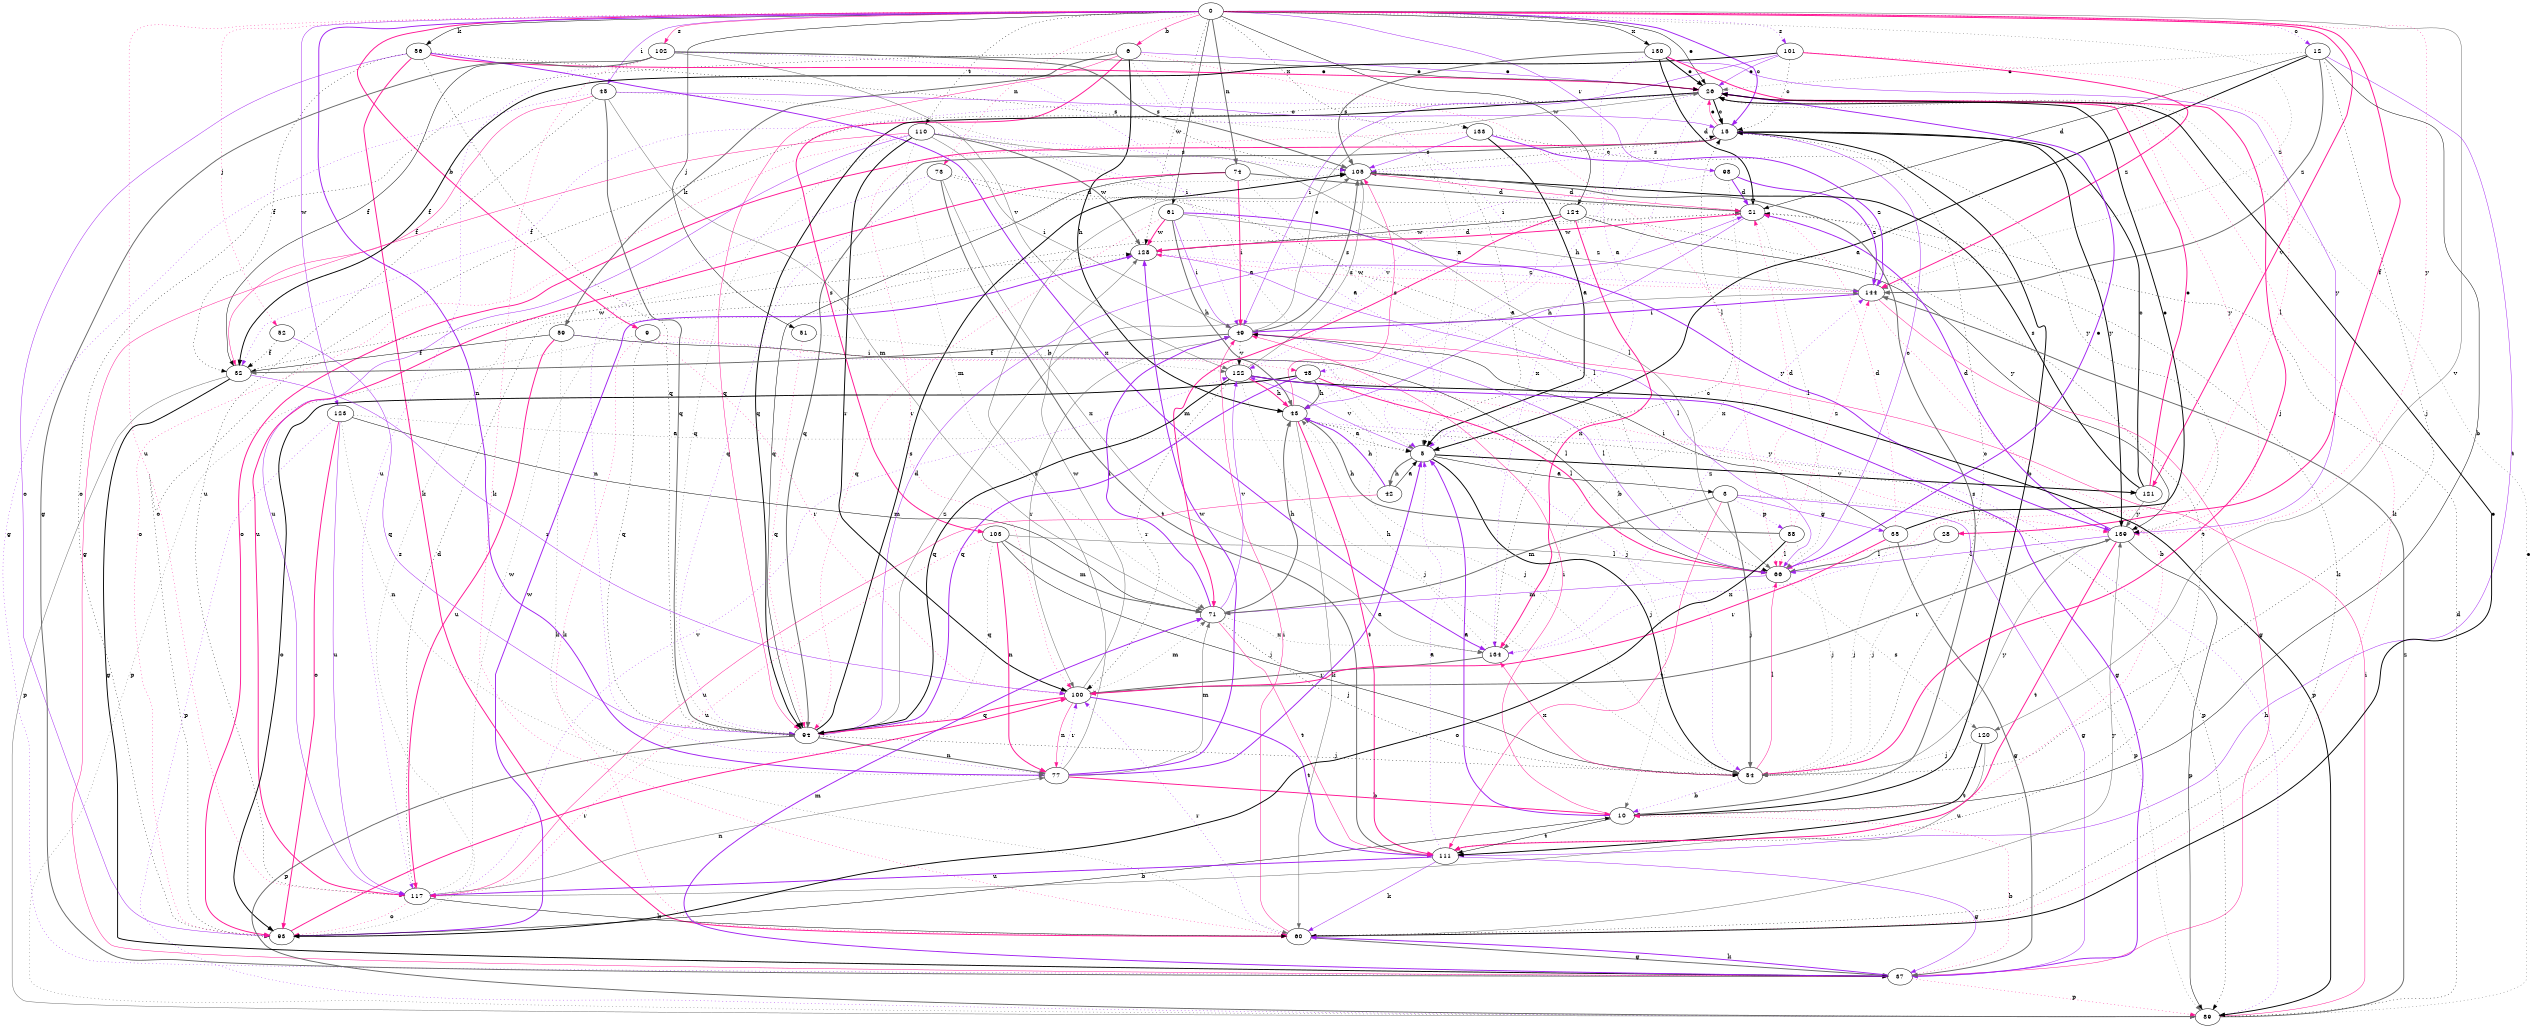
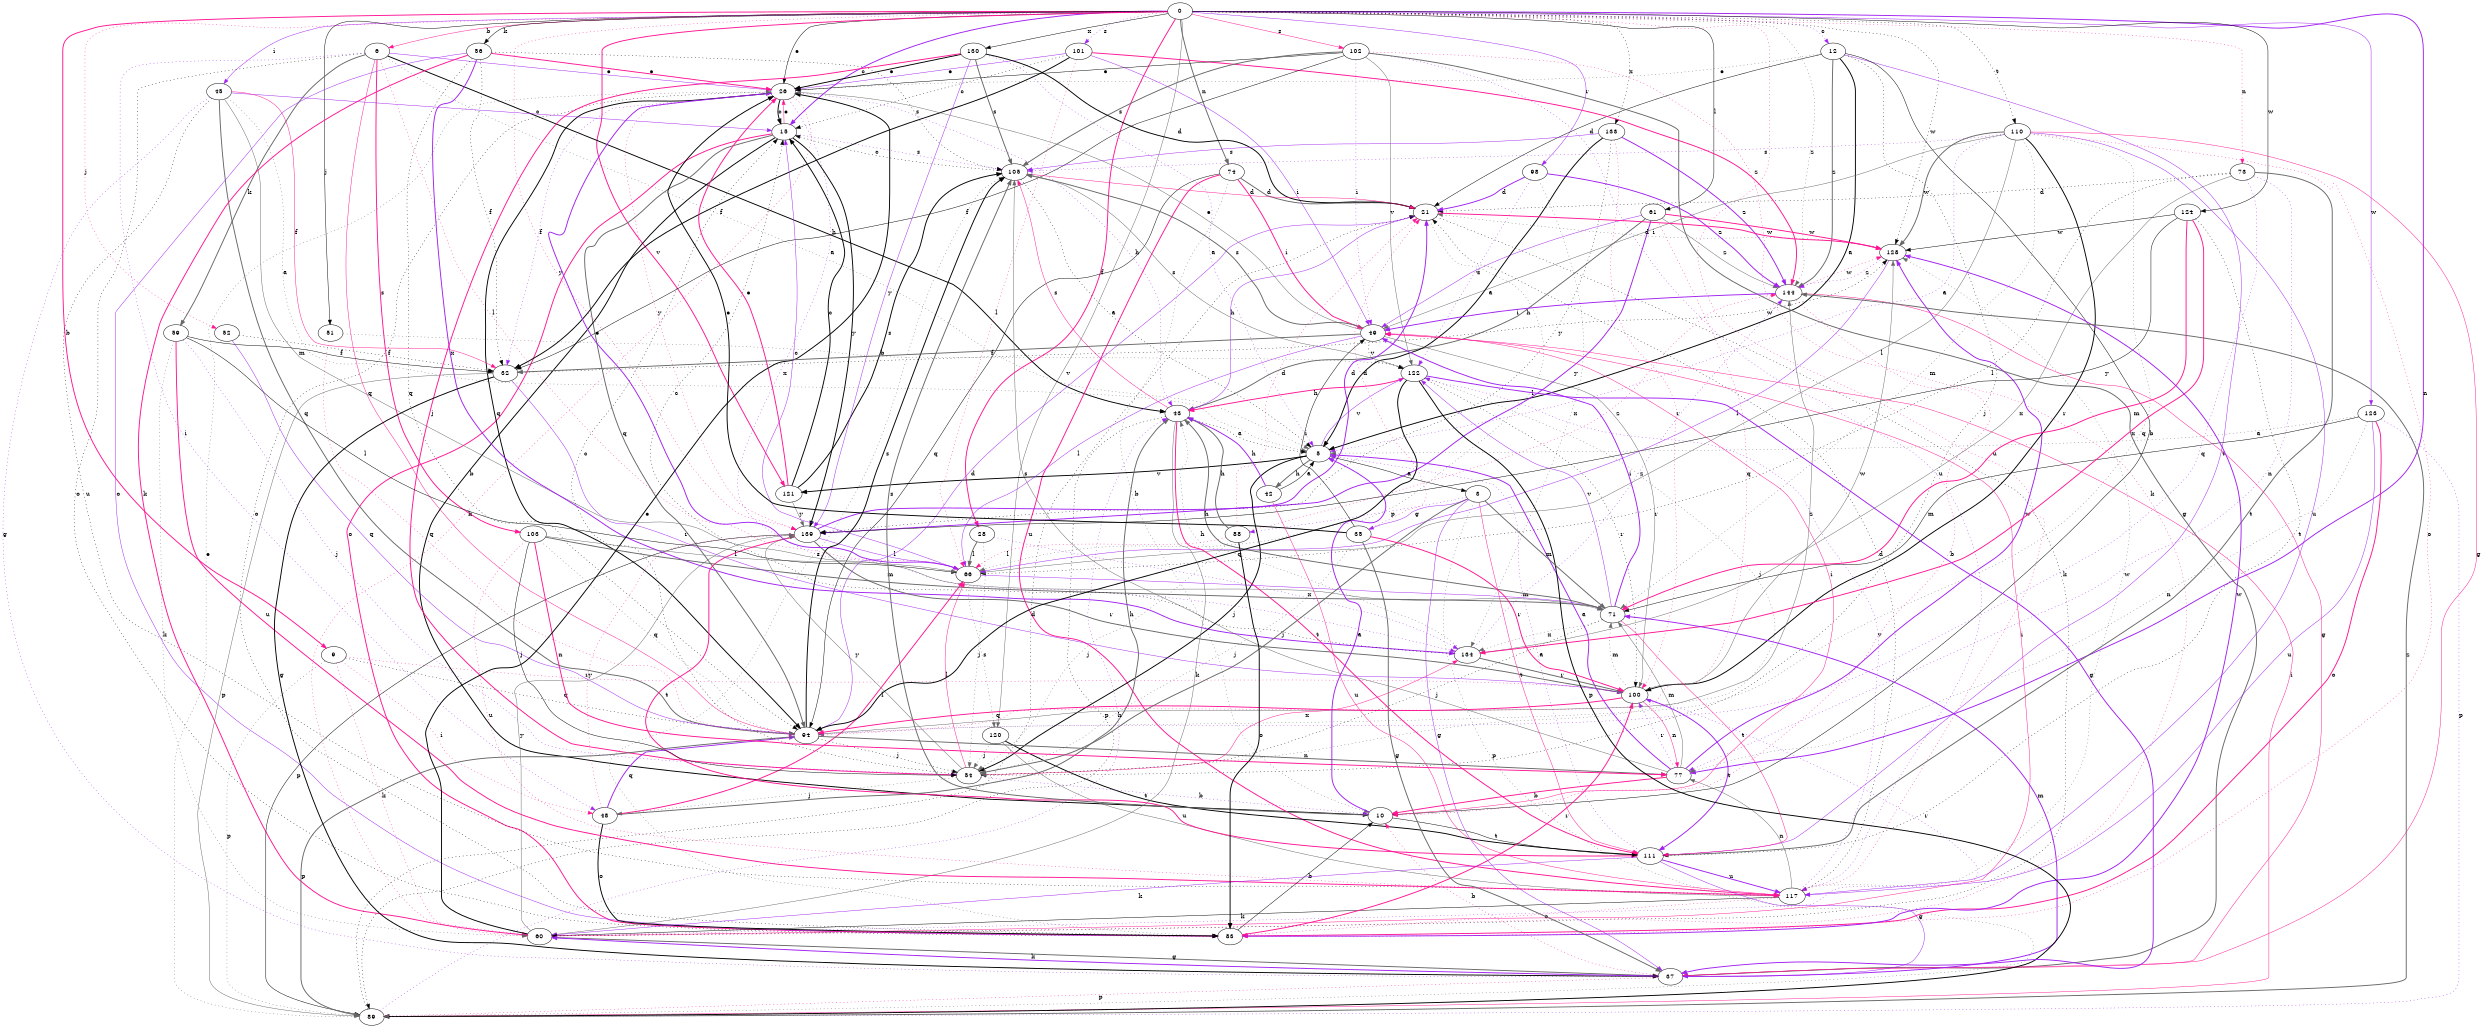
edge "48" -> "54": reversed
node "93": label "93" -> "83"
